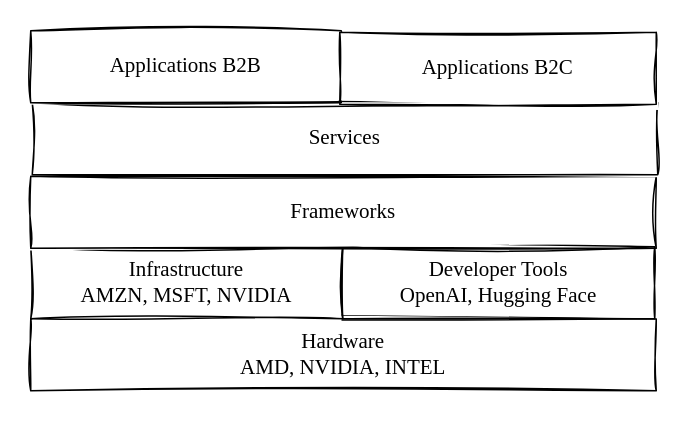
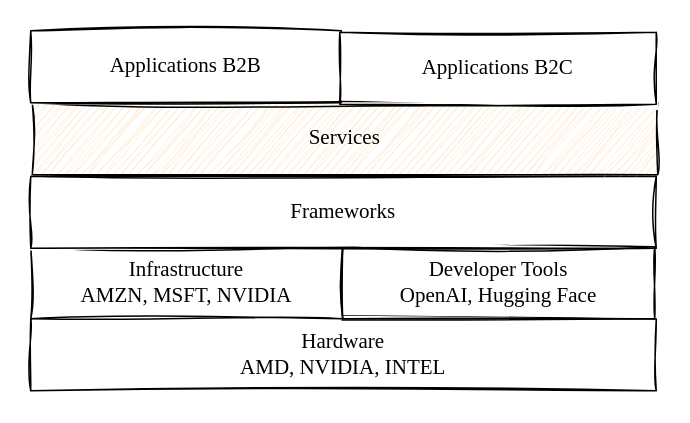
node "Services": fillcolor #ffffff -> #ffe6cc
